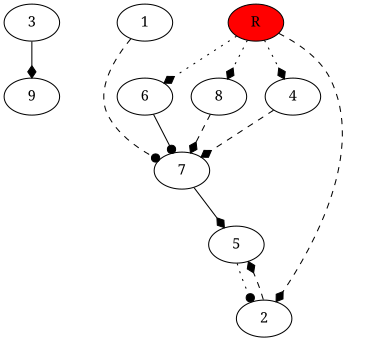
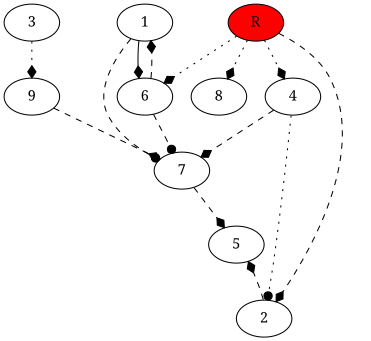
edge "1" -> "6": added
edge "3" -> "9": style solid -> dotted
edge "6" -> "1": added
edge "8" -> "7": now "9" -> "7"
edge "6" -> "7": style solid -> dashed
edge "7" -> "5": style solid -> dashed
edge "5" -> "2": now "4" -> "2"
